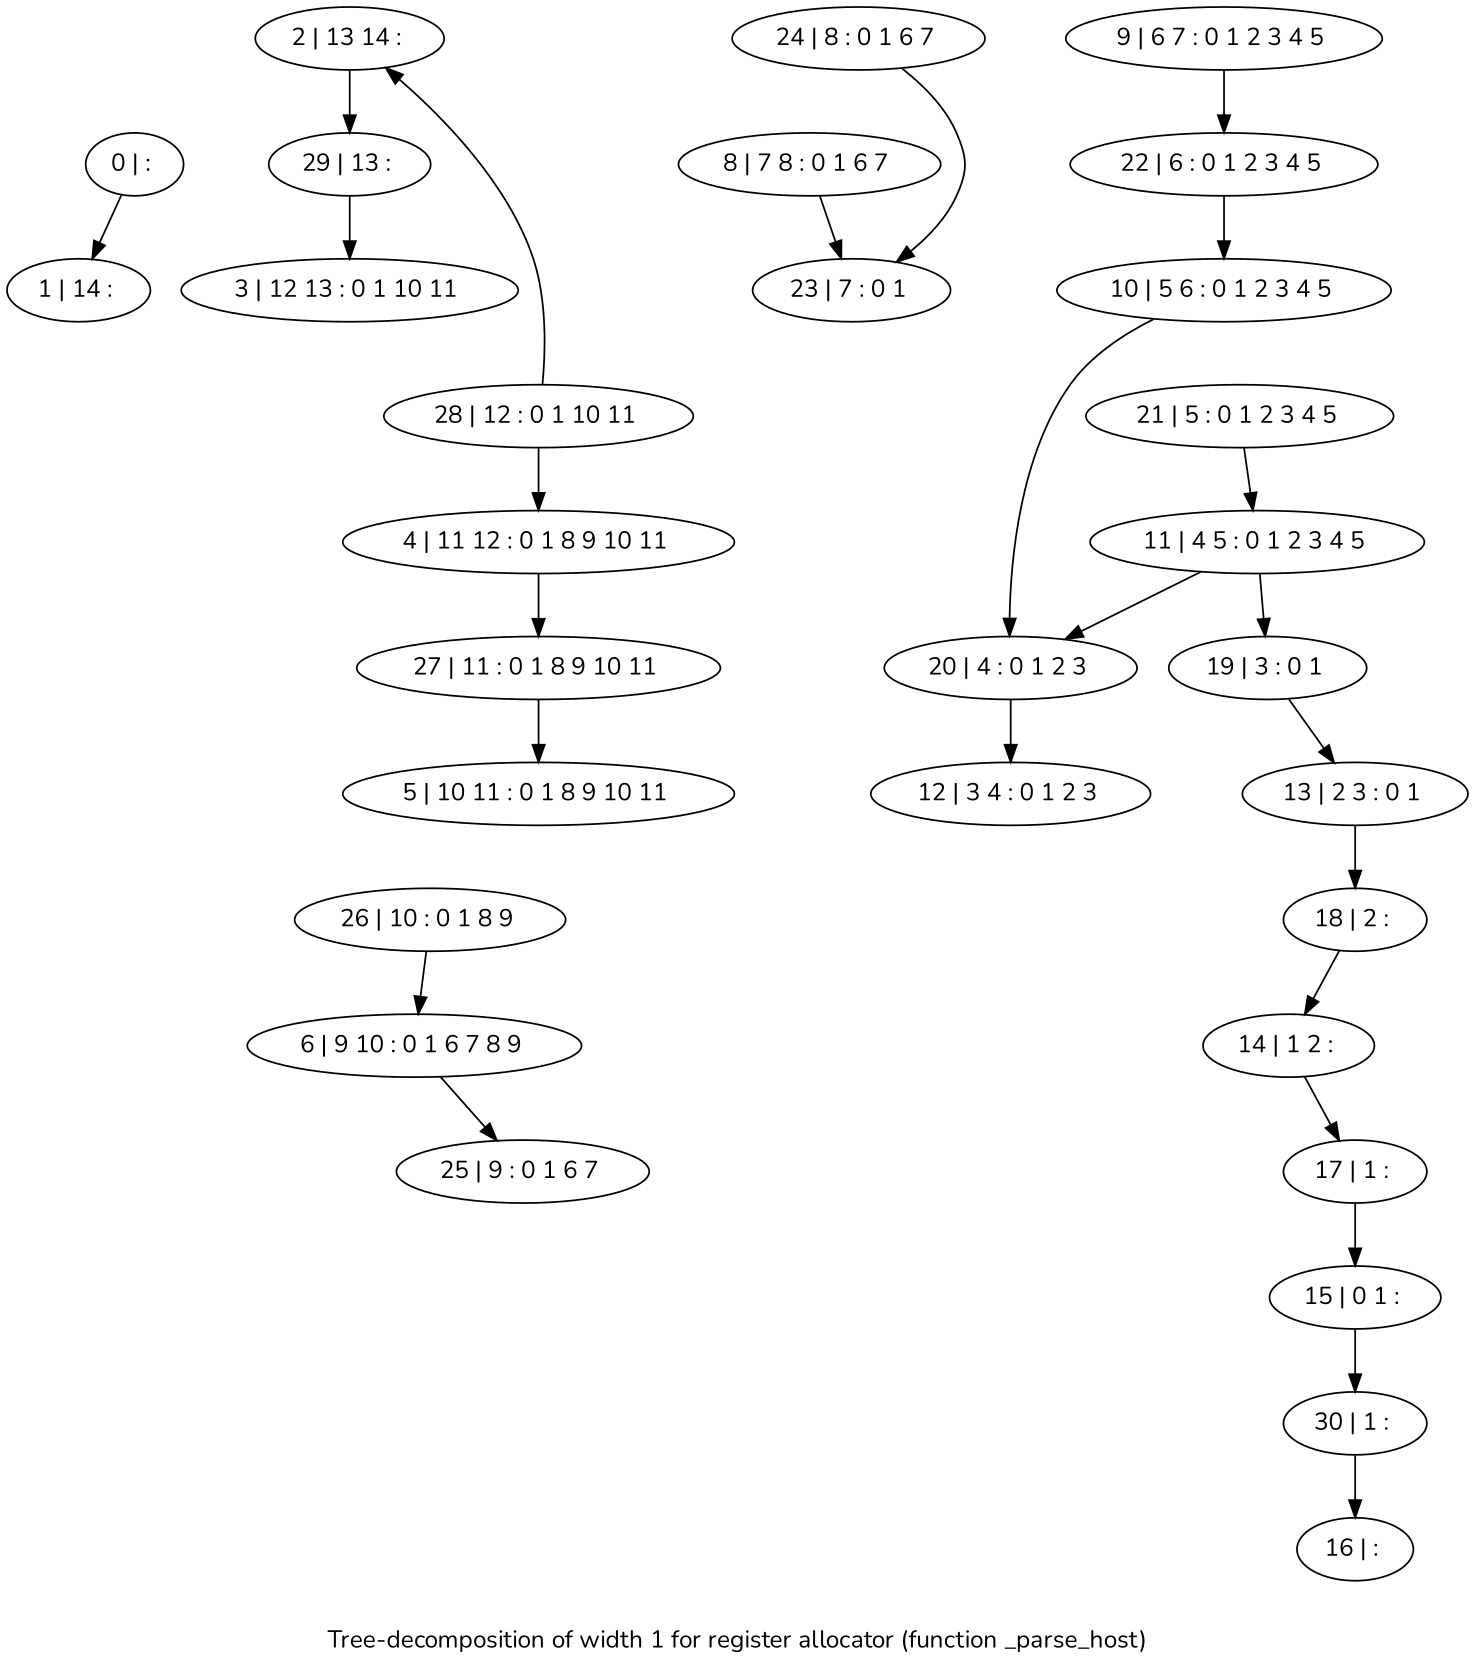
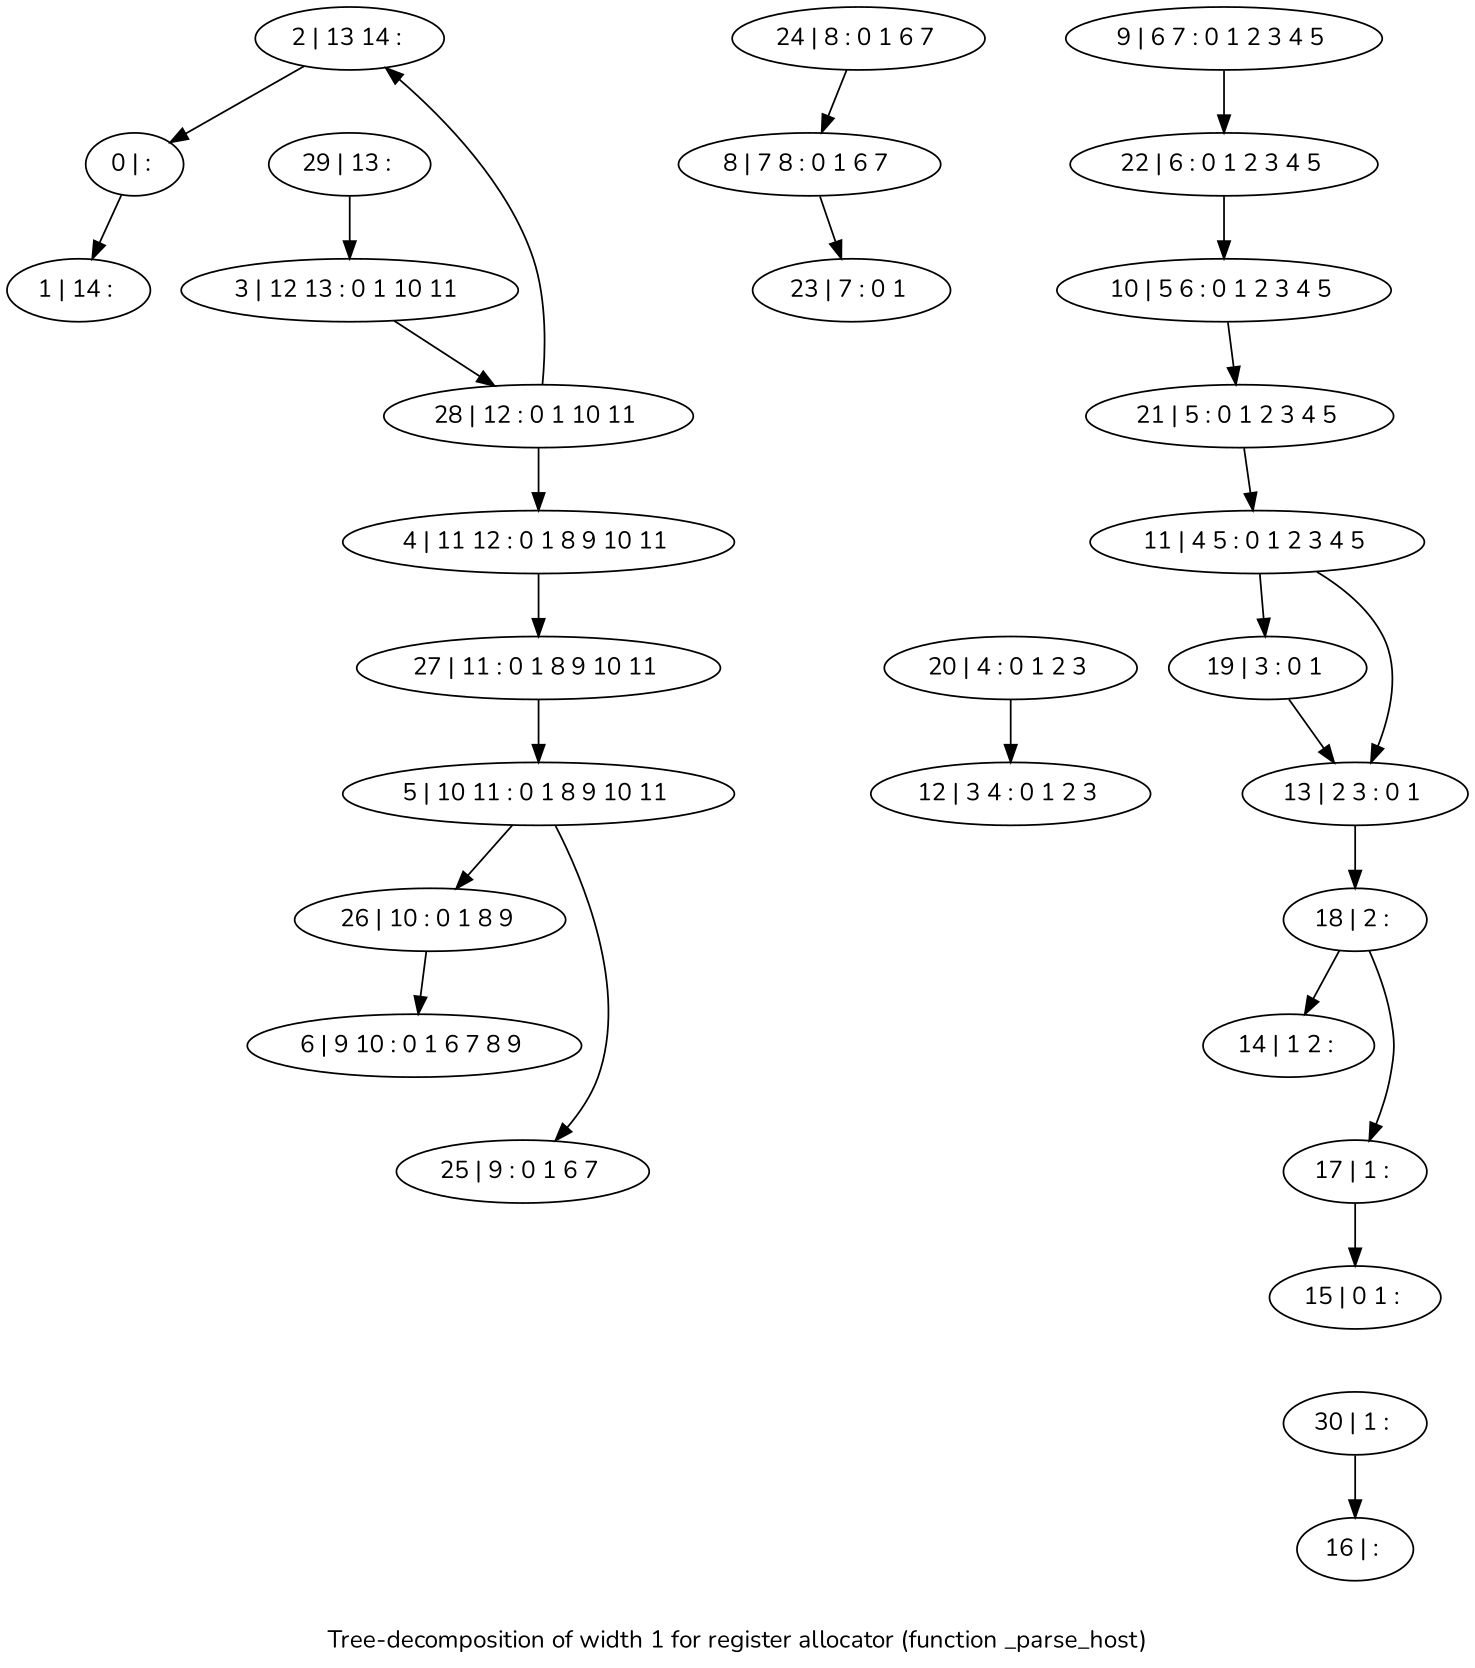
edge "2 | 13 14 :" -> "29 | 13 :": now "2 | 13 14 :" -> "0 | :"
edge "24 | 8 : 0 1 6 7" -> "23 | 7 : 0 1": now "24 | 8 : 0 1 6 7" -> "8 | 7 8 : 0 1 6 7"
edge "3 | 12 13 : 0 1 10 11" -> "28 | 12 : 0 1 10 11": added
edge "10 | 5 6 : 0 1 2 3 4 5" -> "20 | 4 : 0 1 2 3": now "10 | 5 6 : 0 1 2 3 4 5" -> "21 | 5 : 0 1 2 3 4 5"
edge "11 | 4 5 : 0 1 2 3 4 5" -> "20 | 4 : 0 1 2 3": now "11 | 4 5 : 0 1 2 3 4 5" -> "13 | 2 3 : 0 1"
edge "5 | 10 11 : 0 1 8 9 10 11" -> "26 | 10 : 0 1 8 9": added
edge "14 | 1 2 :" -> "17 | 1 :": now "18 | 2 :" -> "17 | 1 :"
edge "6 | 9 10 : 0 1 6 7 8 9" -> "25 | 9 : 0 1 6 7": now "5 | 10 11 : 0 1 8 9 10 11" -> "25 | 9 : 0 1 6 7"
edge "15 | 0 1 :" -> "30 | 1 :": removed
